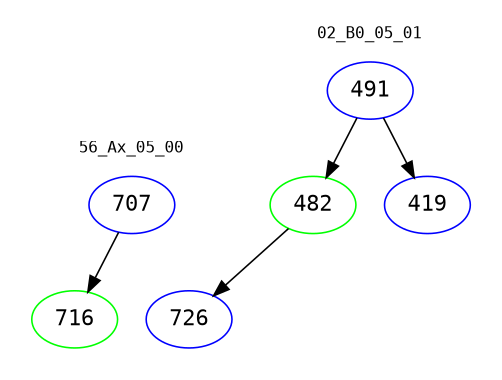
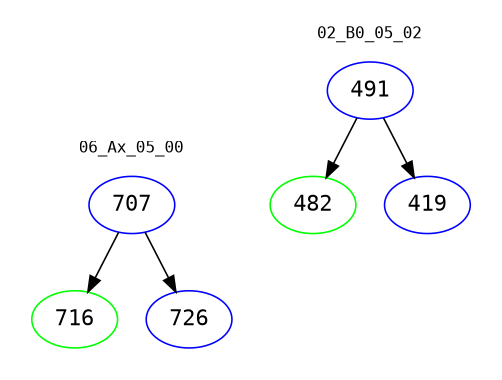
cluster "02_B0_05_01": label "02_B0_05_01" -> "02_B0_05_02"
cluster "56_Ax_05_00": label "56_Ax_05_00" -> "06_Ax_05_00"
edge "482" -> "726": now "707" -> "726"
